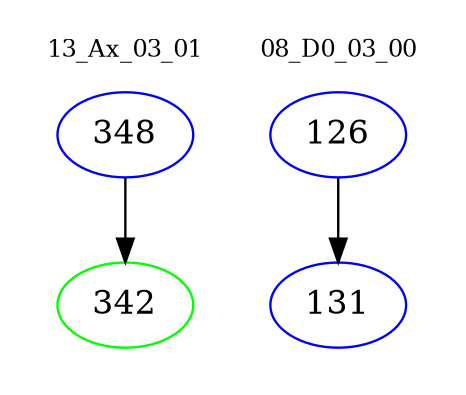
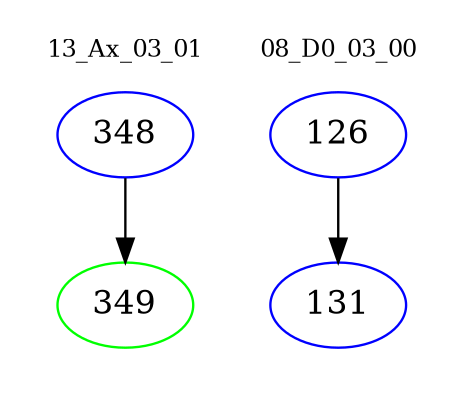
node "342": label "342" -> "349"
